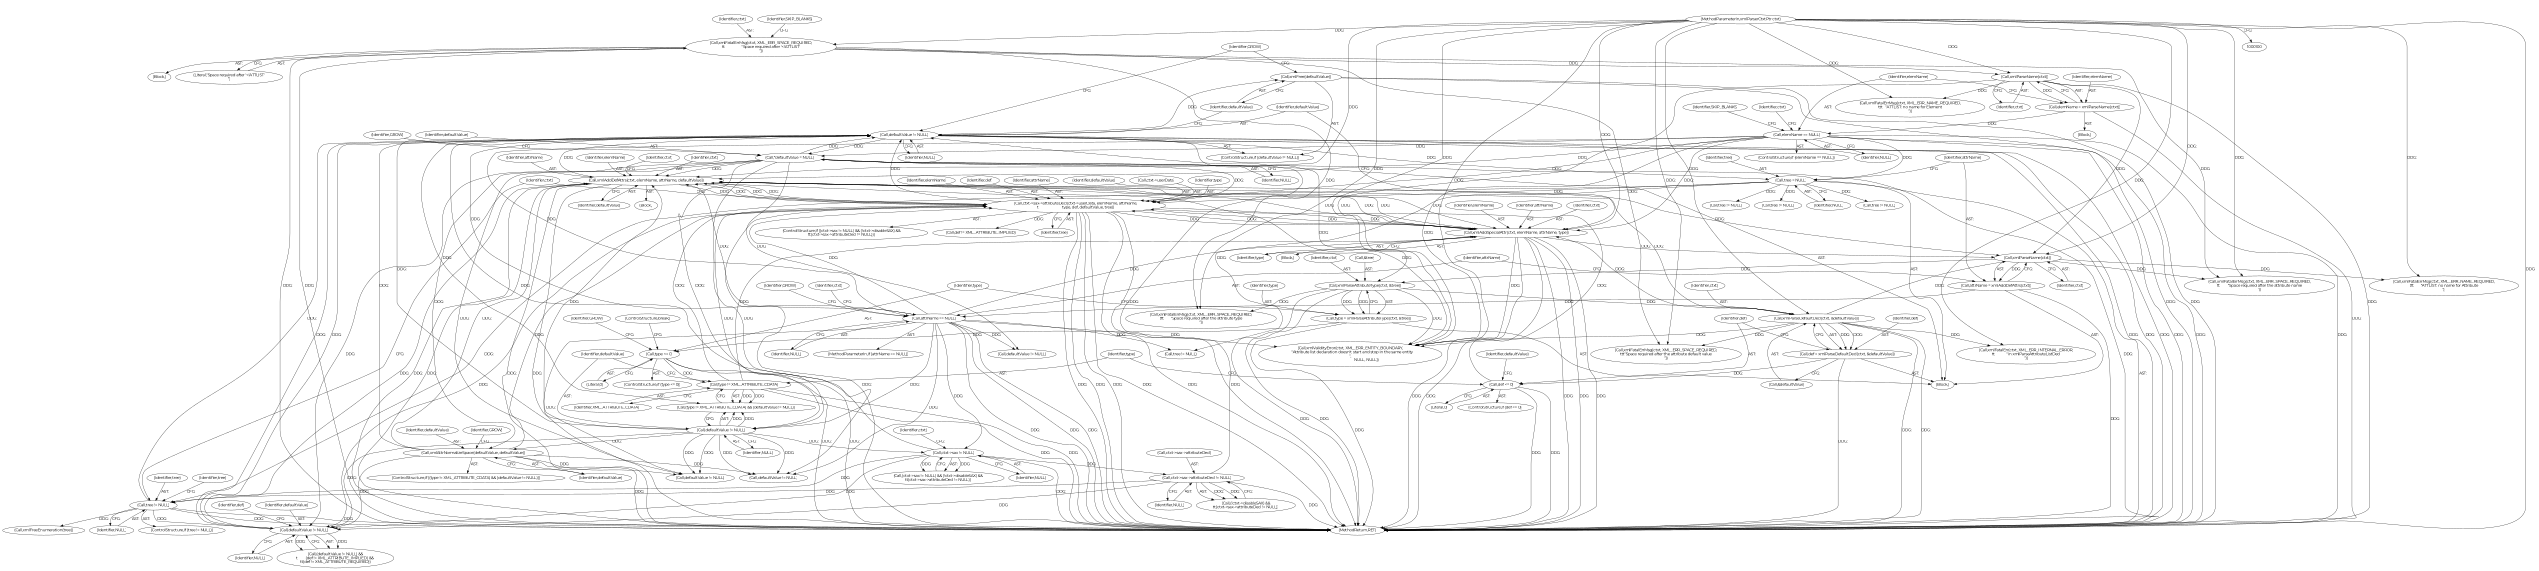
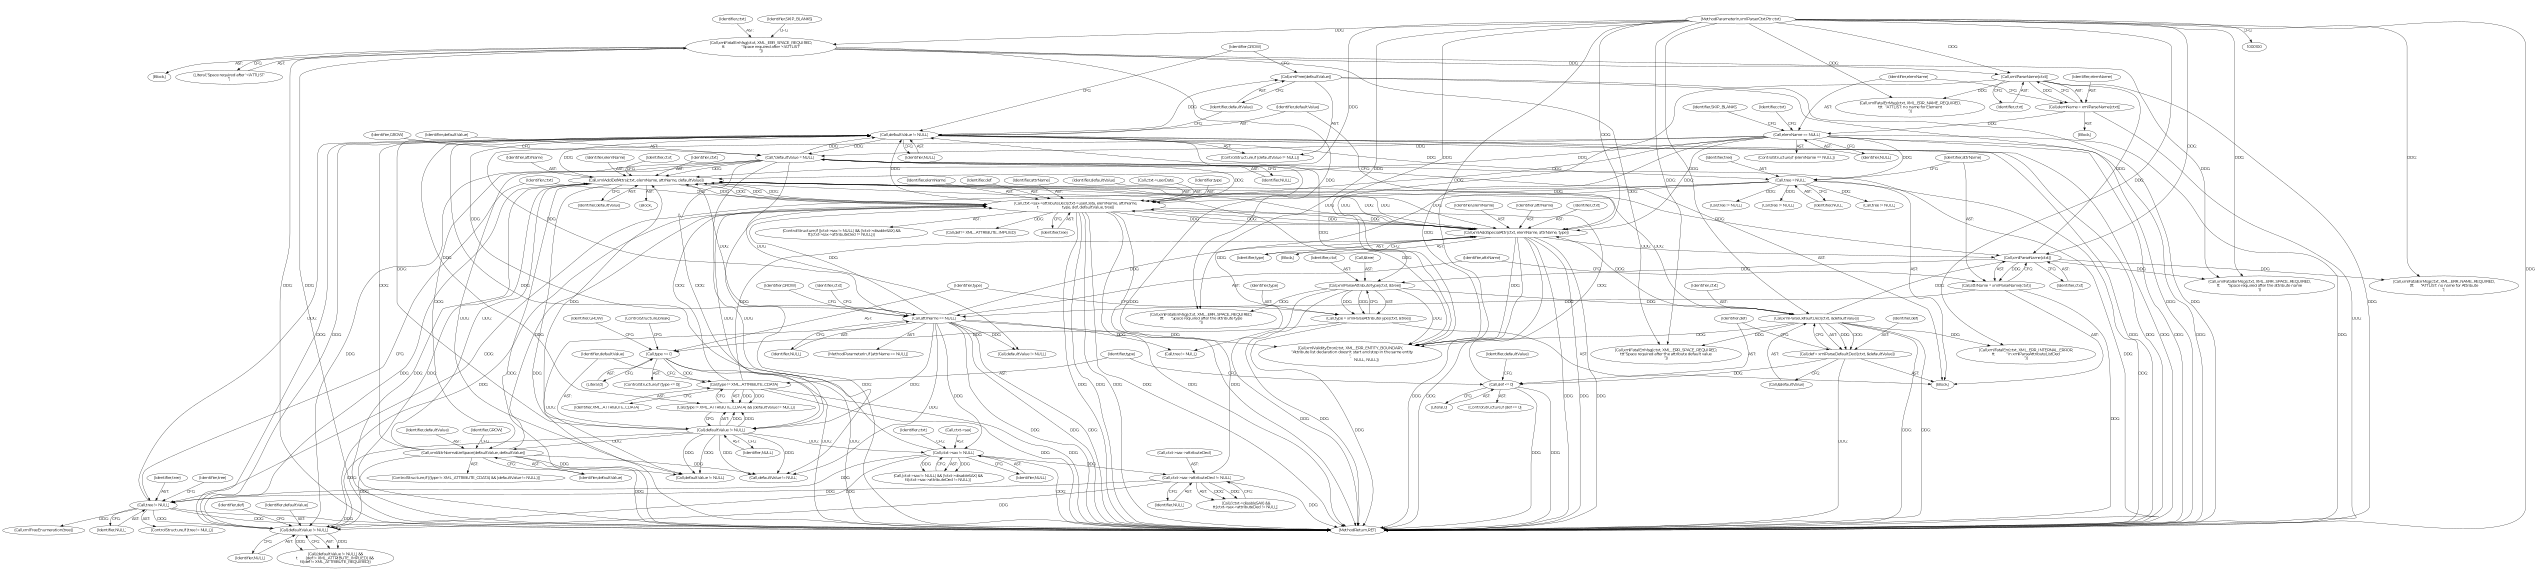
node "(Call,attrName = xmlAddDefAttrs(ctxt))": label "(Call,attrName = xmlAddDefAttrs(ctxt))" -> "(Call,attrName = xmlParseName(ctxt))"
edge "(Call,tree = NULL)" -> "(MethodReturn,RET)": label "AST: " -> "DDG: "
node "(Call,ctxt->sax)": added
